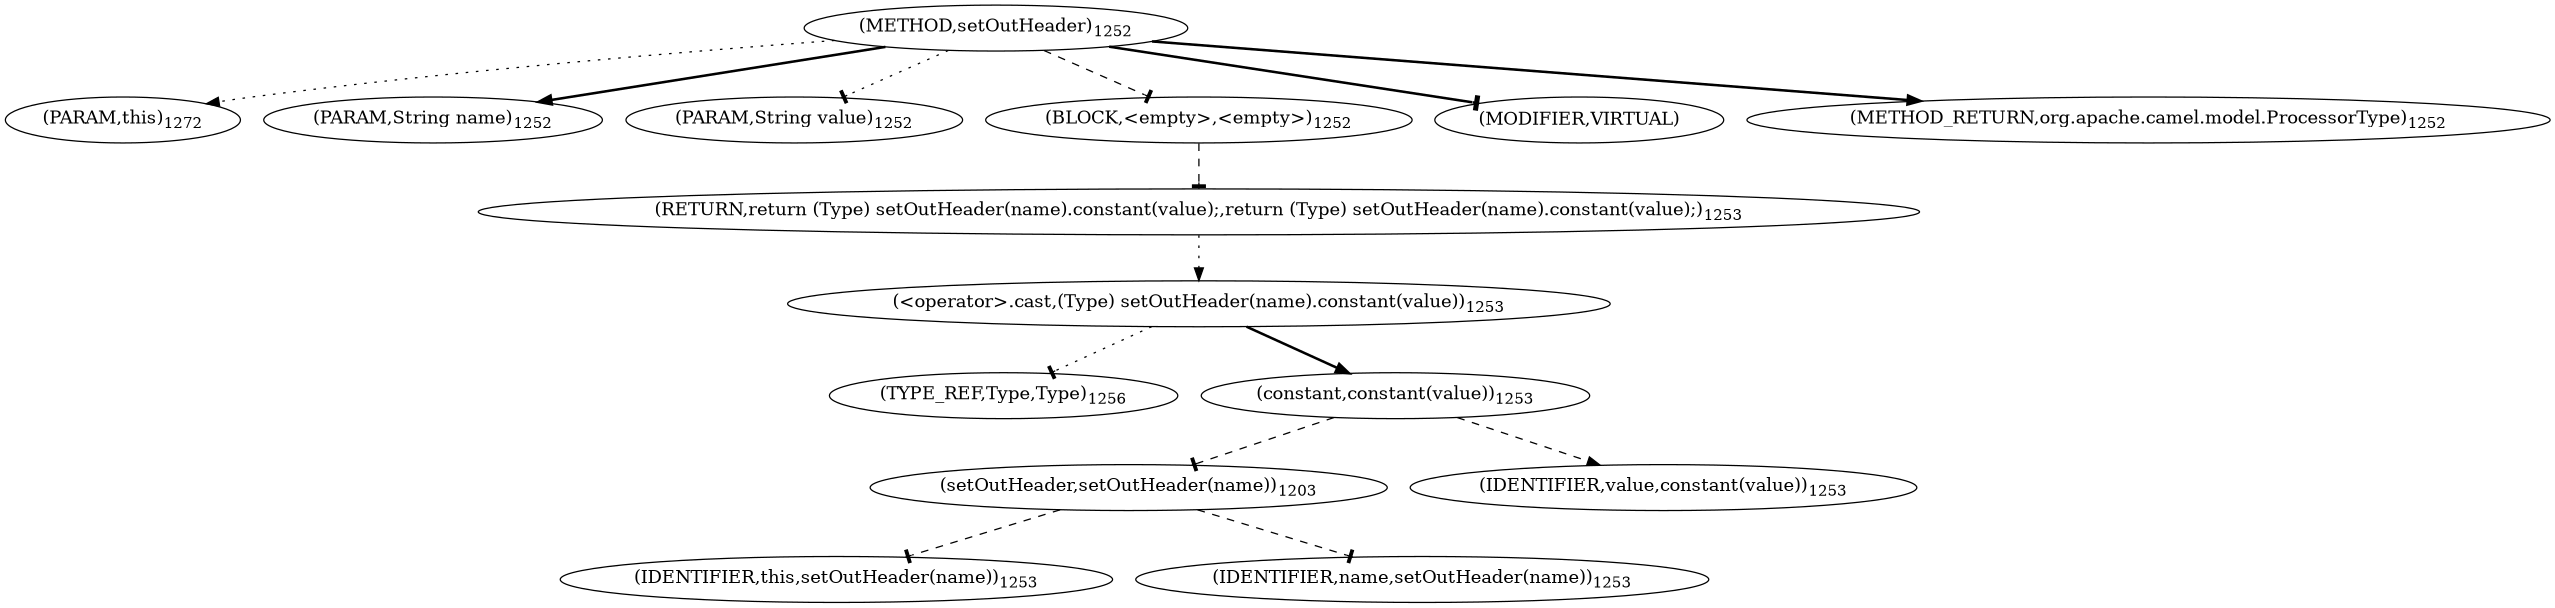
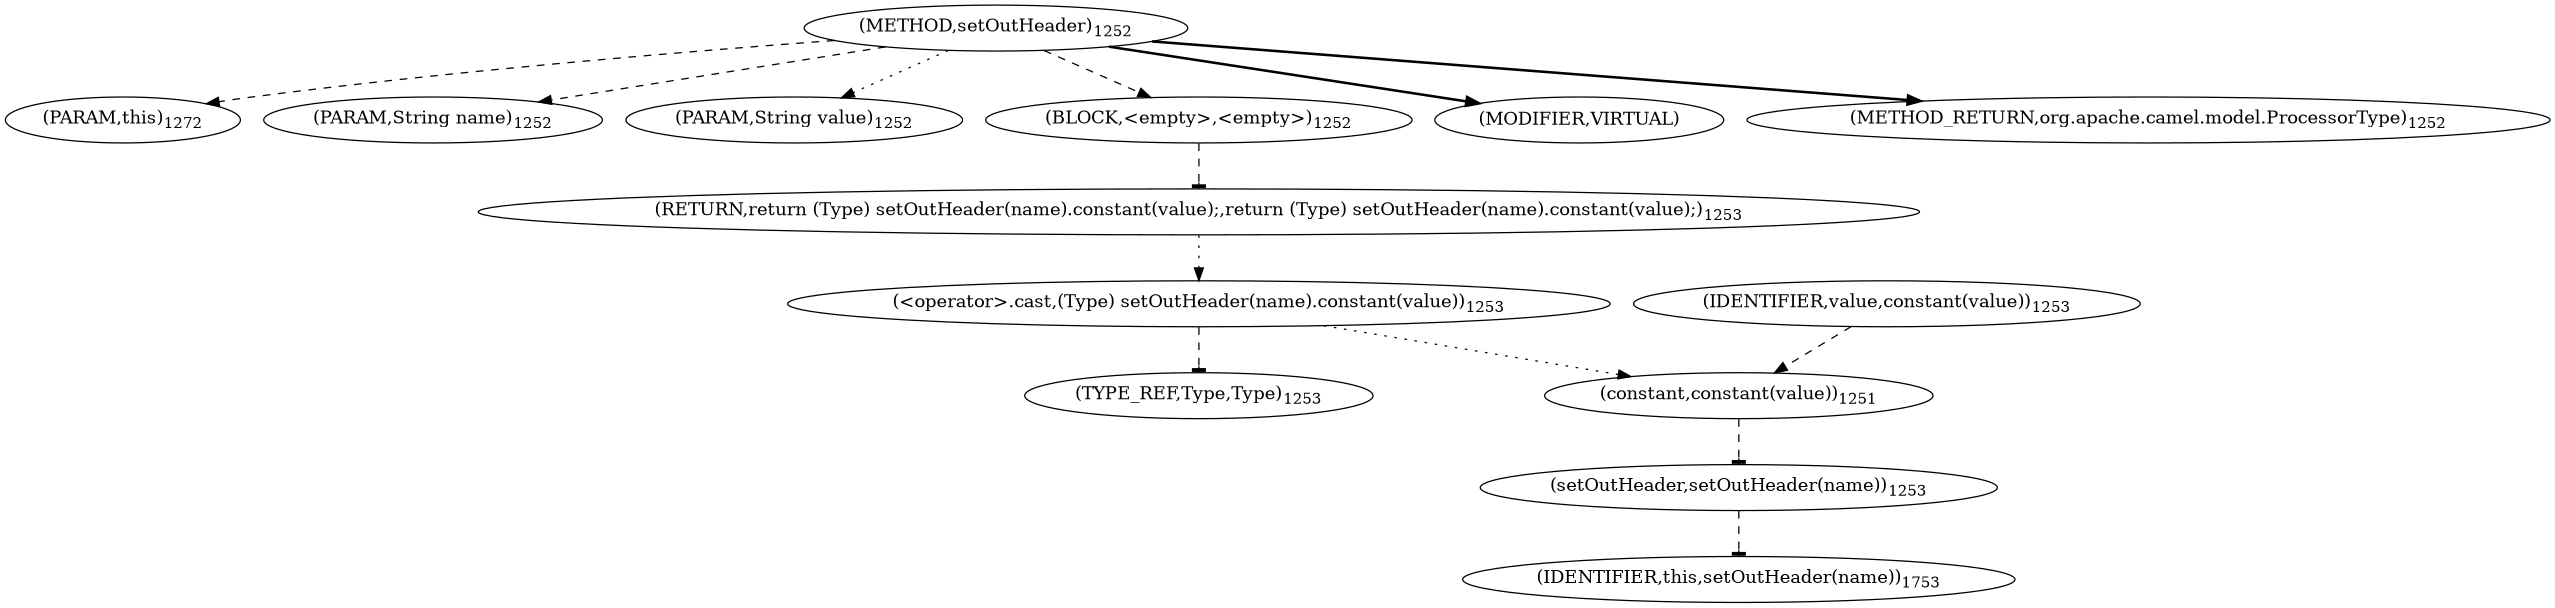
edge "(METHOD,setOutHeader)" -> "(PARAM,this)": style dotted -> dashed
edge "(METHOD,setOutHeader)" -> "(PARAM,String name)": style bold -> dashed
edge "(METHOD,setOutHeader)" -> "(PARAM,String value)": arrowhead tee -> normal
edge "(METHOD,setOutHeader)" -> "(BLOCK,<empty>,<empty>)": arrowhead tee -> normal
edge "(METHOD,setOutHeader)" -> "(MODIFIER,VIRTUAL)": arrowhead tee -> normal
edge "(<operator>.cast,(Type) setOutHeader(name).constant(value))" -> "(constant,constant(value))": style bold -> dotted
edge "(<operator>.cast,(Type) setOutHeader(name).constant(value))" -> "(TYPE_REF,Type,Type)": style dotted -> dashed
node "(TYPE_REF,Type,Type)": text "1256" -> "1253"
node "(constant,constant(value))": text "1253" -> "1251"
edge "(constant,constant(value))" -> "(IDENTIFIER,value,constant(value))": reversed
node "(setOutHeader,setOutHeader(name))": text "1203" -> "1253"
node "(IDENTIFIER,this,setOutHeader(name))": text "1253" -> "1753"
node "(IDENTIFIER,name,setOutHeader(name))": removed
